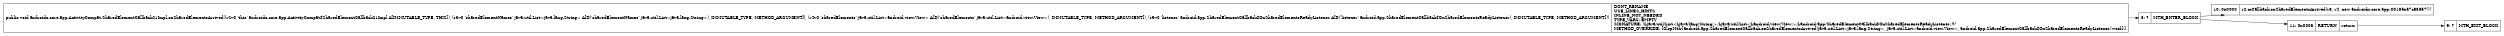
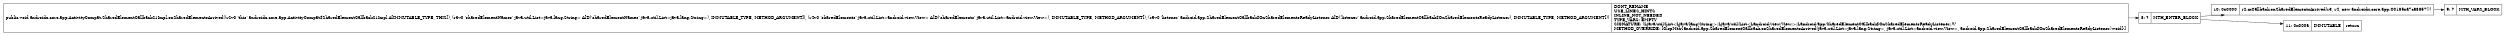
node "11: 0x000a": text "RETURN" -> "IMMUTABLE"
edge "11: 0x000a" -> "9: ?": now "10: 0x0000" -> "9: ?"
node "9: ?": text "MTH_EXIT_BLOCK" -> "MTH_VARS_BLOCK"
